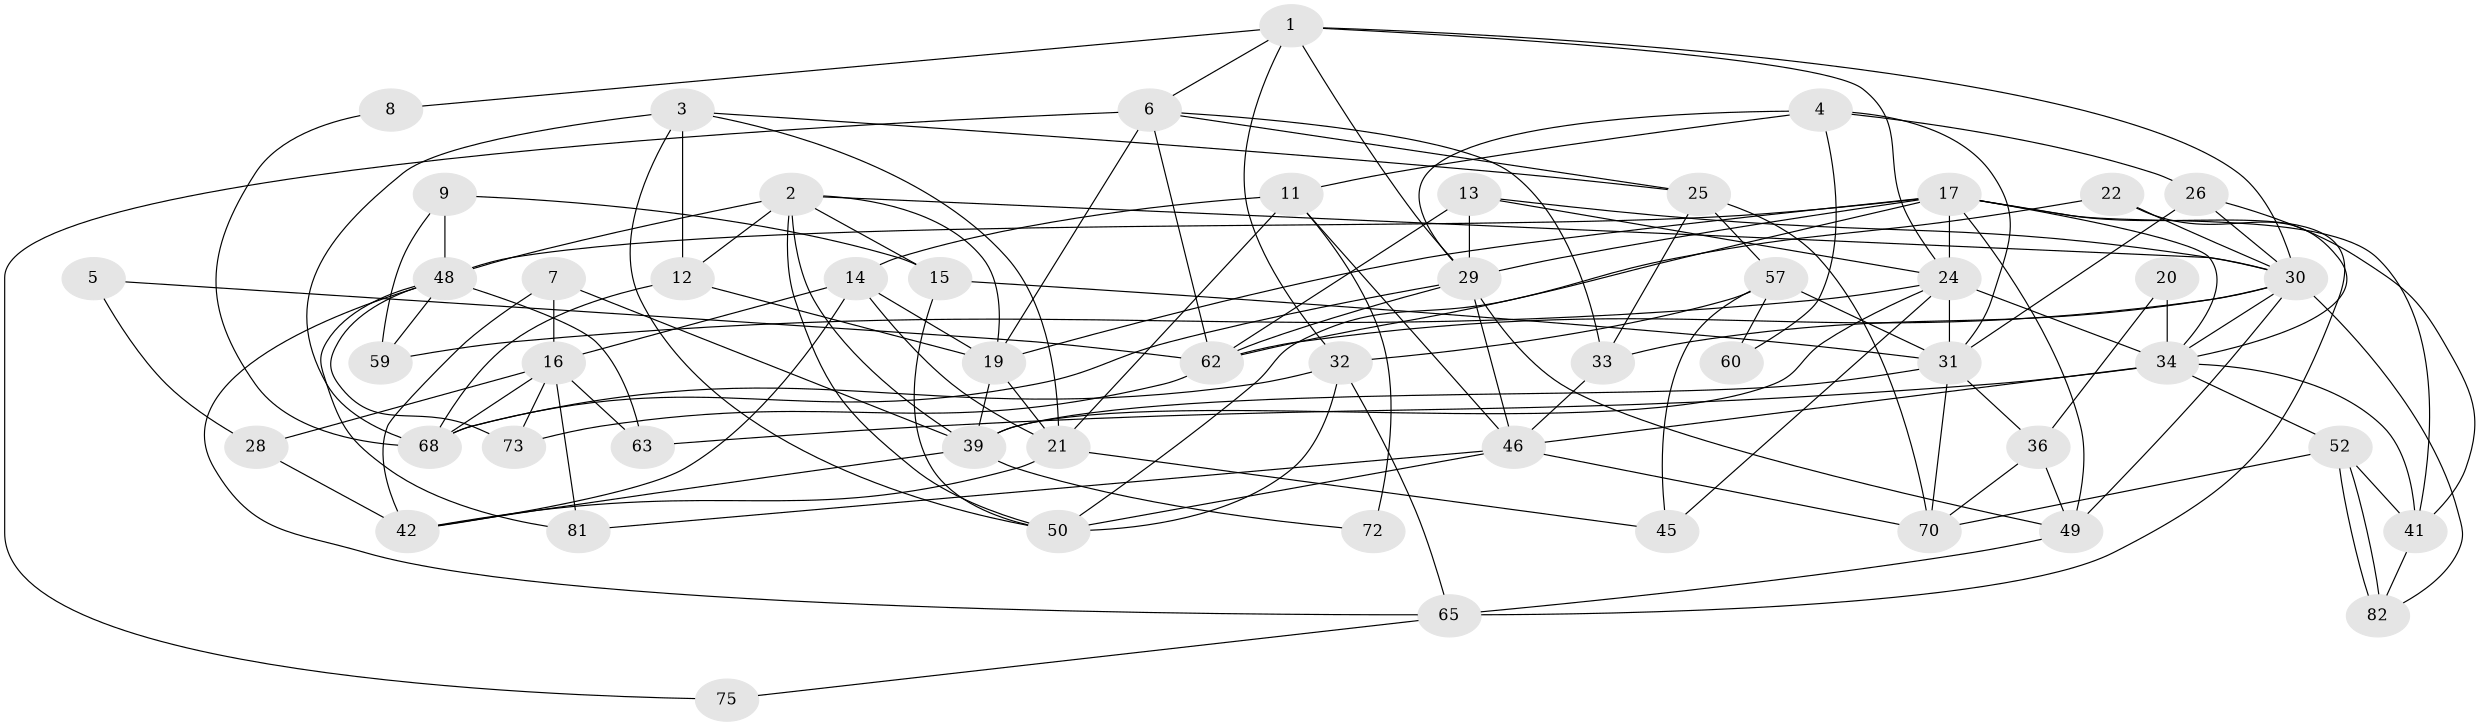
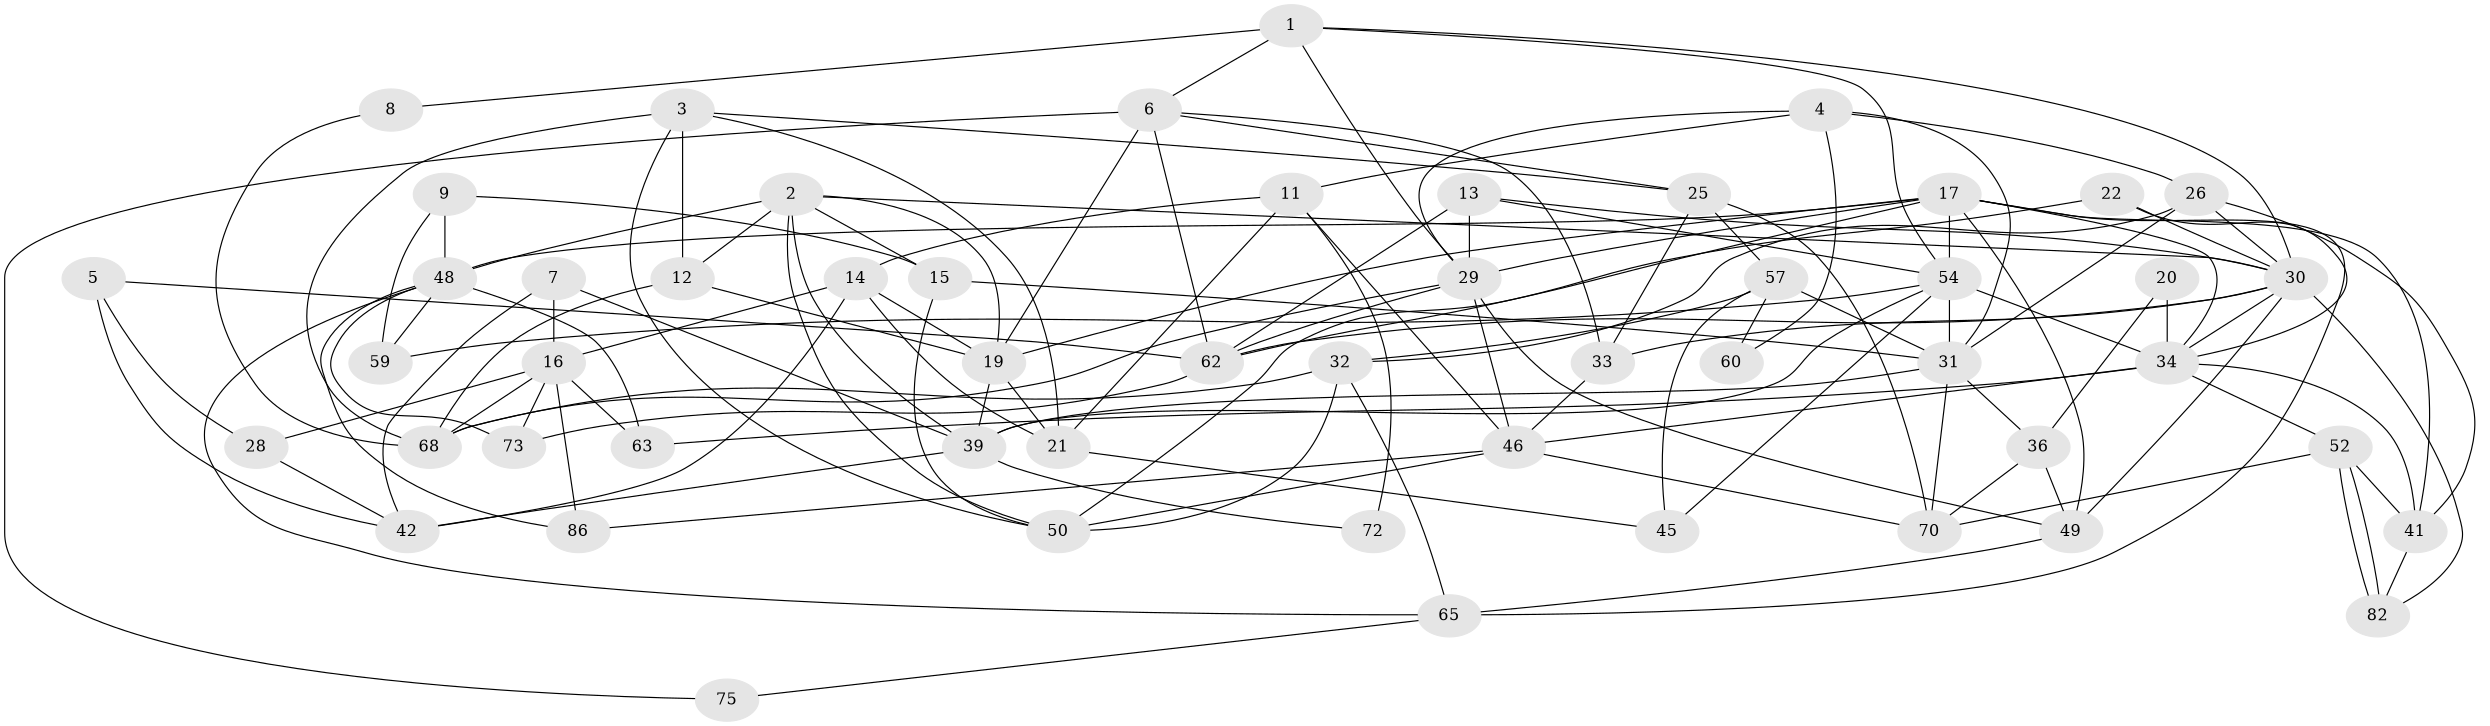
edge "1" -- "32": now "26" -- "32"
node "24": label "24" -> "54"
edge "21" -- "42": now "5" -- "42"
node "81": label "81" -> "86"
